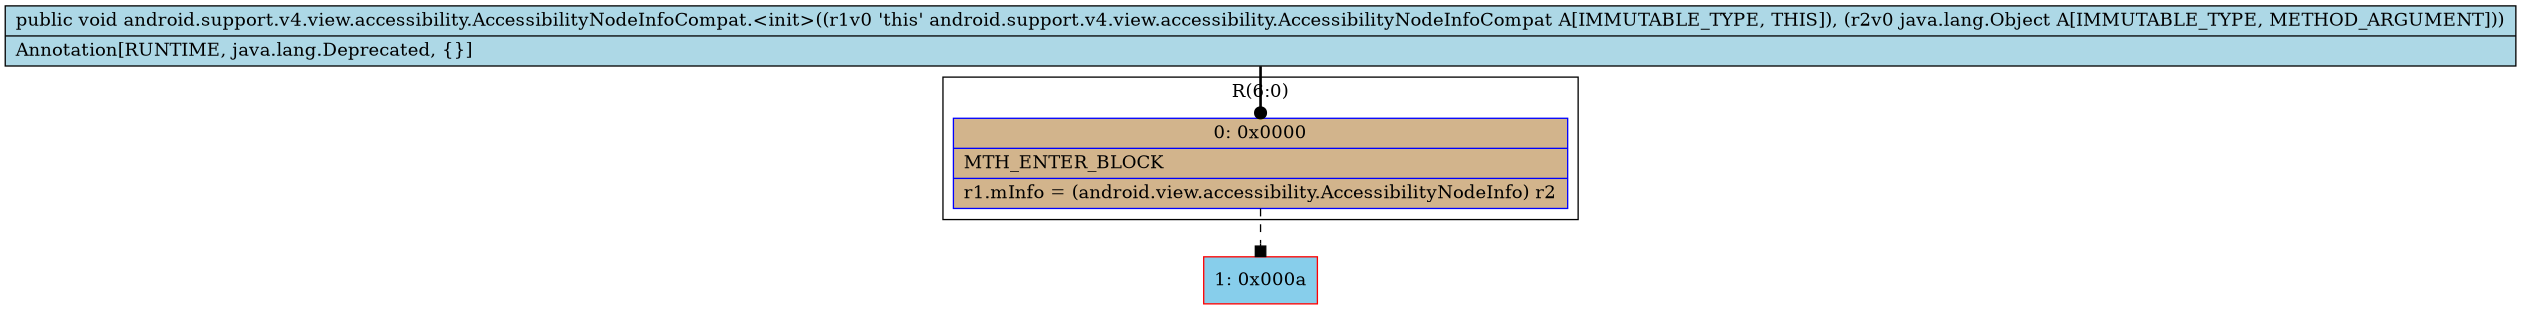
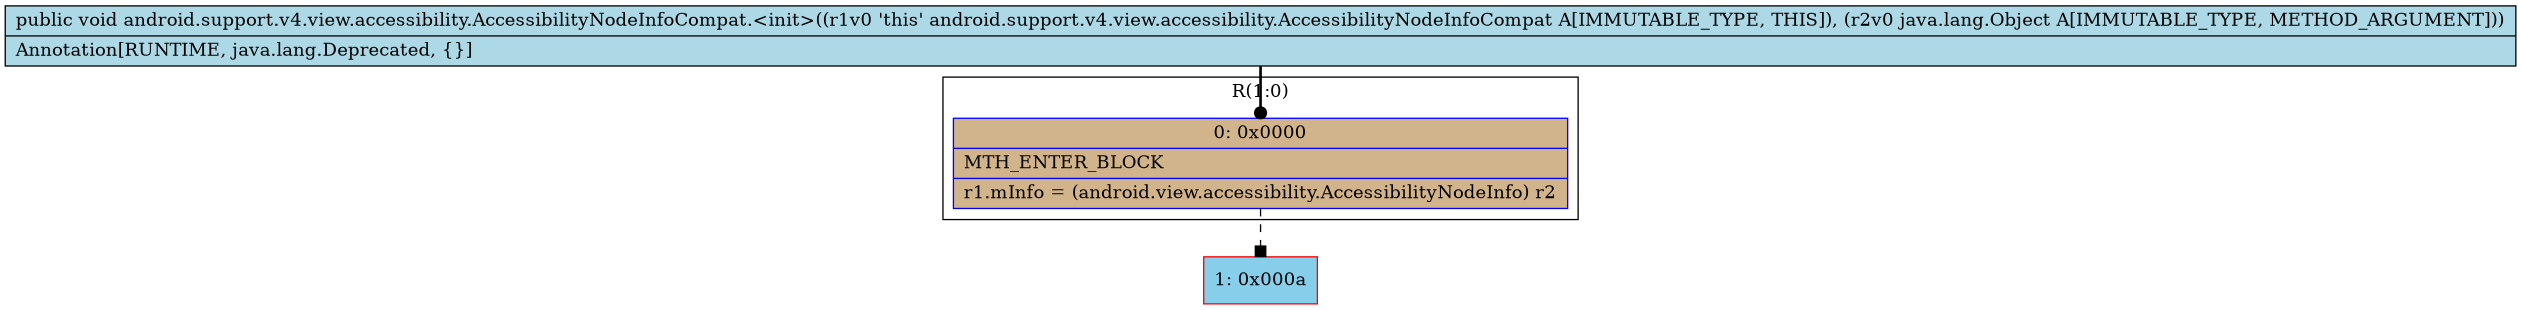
cluster "R(6:0)": label "R(6:0)" -> "R(1:0)"
